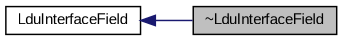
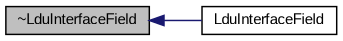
edge "~LduInterfaceField" -> "LduInterfaceField": reversed
